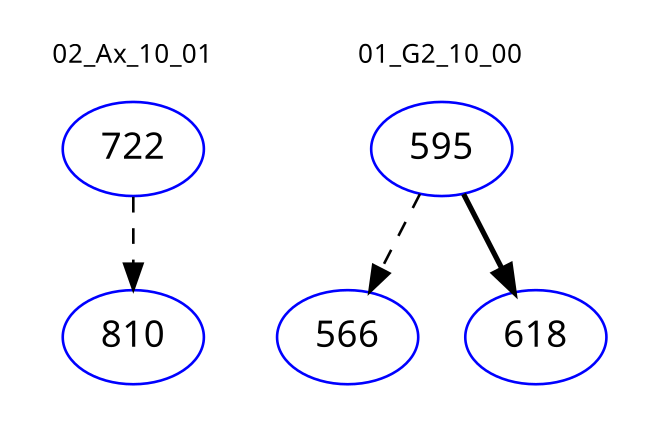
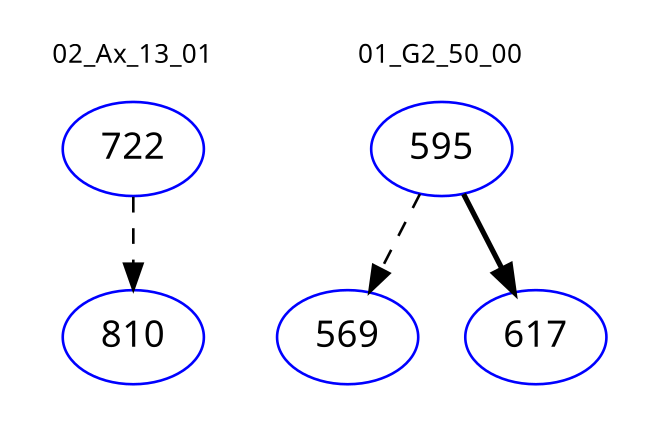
cluster "02_Ax_10_01": label "02_Ax_10_01" -> "02_Ax_13_01"
cluster "01_G2_10_00": label "01_G2_10_00" -> "01_G2_50_00"
node "566": label "566" -> "569"
node "618": label "618" -> "617"
